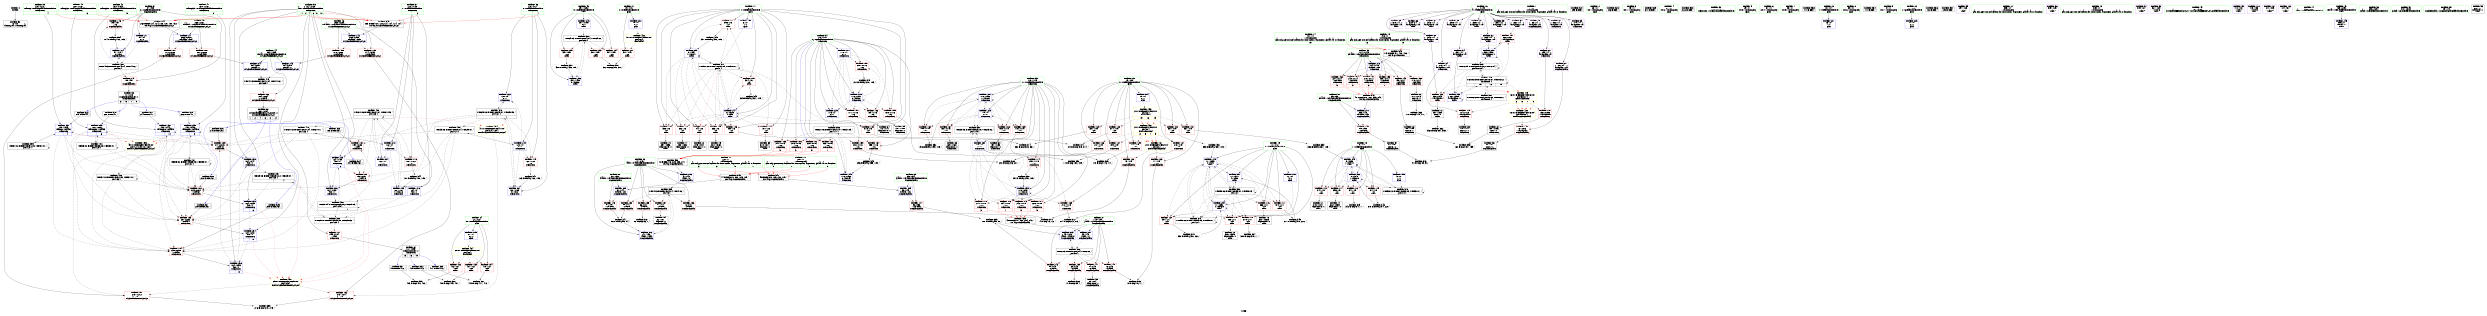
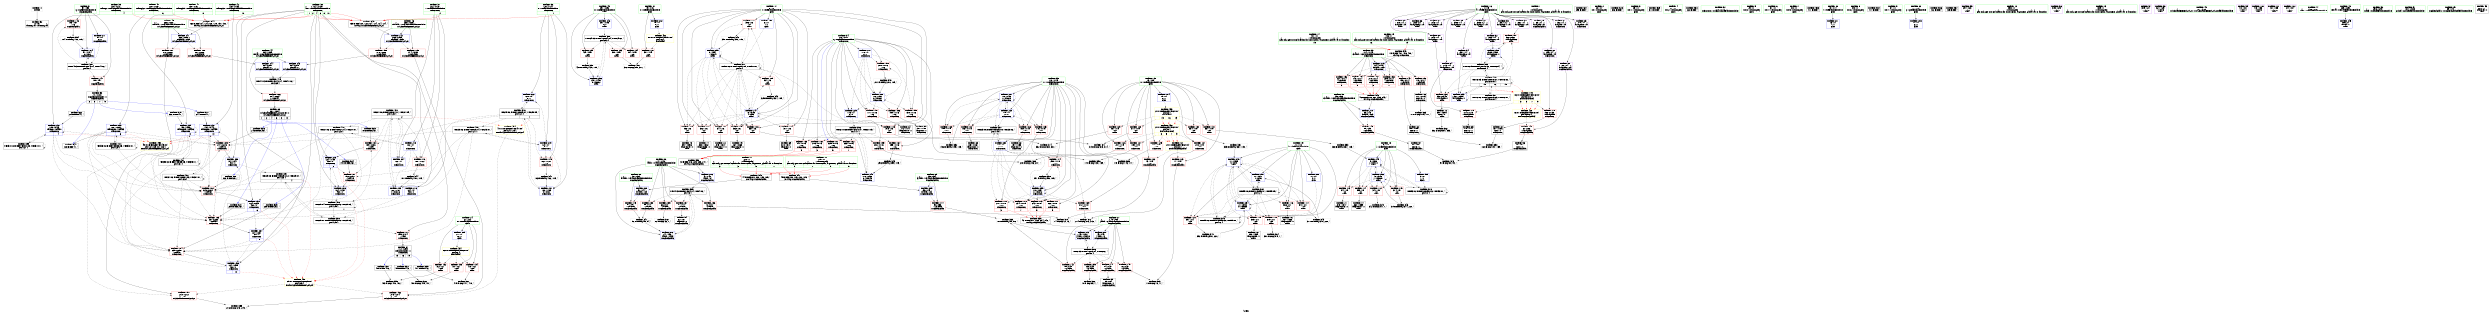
edge "NodeID: 377" -> "NodeID: 107": color red -> black
edge "NodeID: 518" -> "NodeID: 233": reversed
